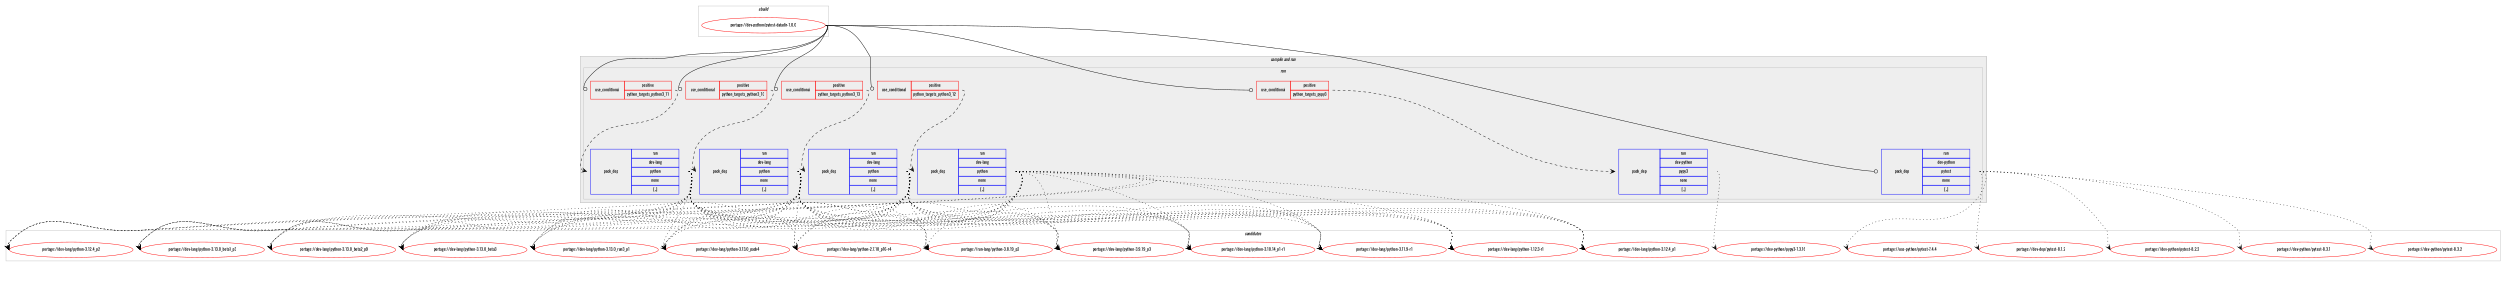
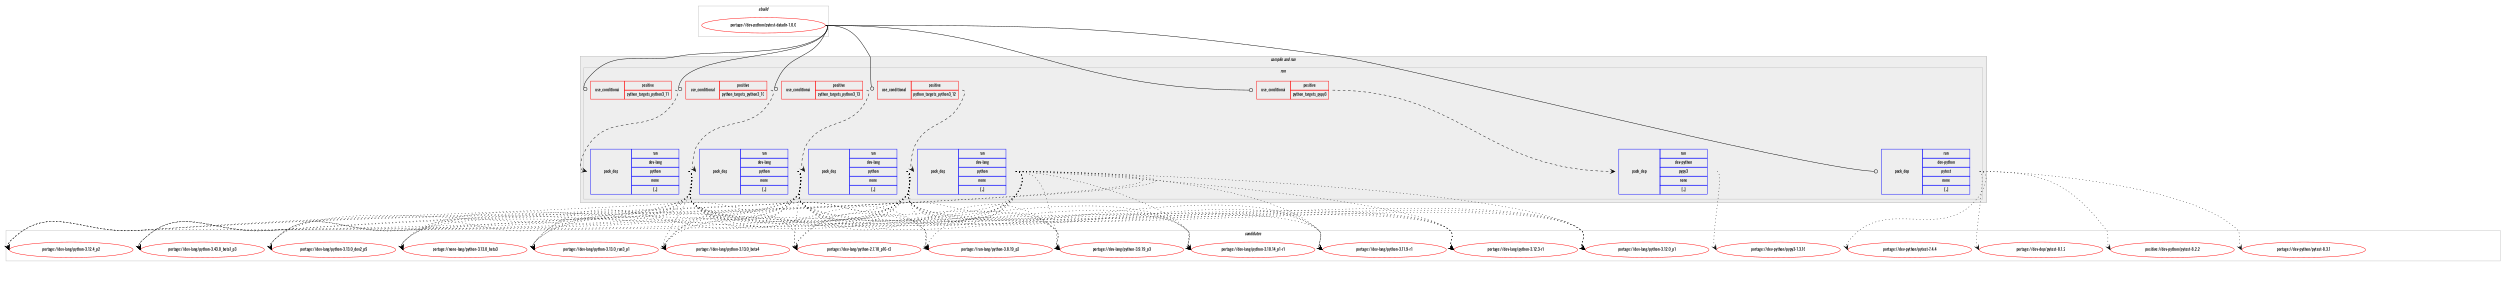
node "portage://dev-lang/python-3.13.0_beta1_p3": label "portage://dev-lang/python-3.13.0_beta1_p3" -> "portage://dev-lang/python-3.43.0_beta1_p3"
node "portage://dev-lang/python-3.13.0_beta2_p9": label "portage://dev-lang/python-3.13.0_beta2_p9" -> "portage://dev-lang/python-3.13.0_dev2_p9"
node "portage://dev-lang/python-3.13.0_beta3": label "portage://dev-lang/python-3.13.0_beta3" -> "portage://none-lang/python-3.13.0_beta3"
node "portage://dev-lang/python-3.13.0_pack4": label "portage://dev-lang/python-3.13.0_pack4" -> "portage://dev-lang/python-3.13.0_beta4"
node "portage://dev-lang/python-2.7.18_p16-r4": label "portage://dev-lang/python-2.7.18_p16-r4" -> "portage://dev-lang/python-2.7.18_p16-r2"
node "portage://dev-lang/python-1.12.3-r1": label "portage://dev-lang/python-1.12.3-r1" -> "portage://dev-lang/python-3.12.3-r1"
node "portage://dev-lang/python-3.12.4_p1": label "portage://dev-lang/python-3.12.4_p1" -> "portage://dev-lang/python-3.12.0_p1"
node "portage://use-python/pytest-7.4.4": label "portage://use-python/pytest-7.4.4" -> "portage://dev-python/pytest-7.4.4"
node "portage://dev-python/pytest-8.2.2": label "portage://dev-python/pytest-8.2.2" -> "positive://dev-python/pytest-8.2.2"
node "portage://dev-python/pytest-8.3.2": removed
